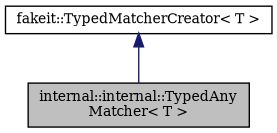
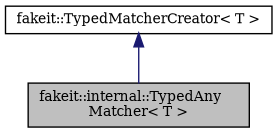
node "internal::internal::TypedAny Matcher< T >": label "internal::internal::TypedAny Matcher< T >" -> "fakeit::internal::TypedAny Matcher< T >"
